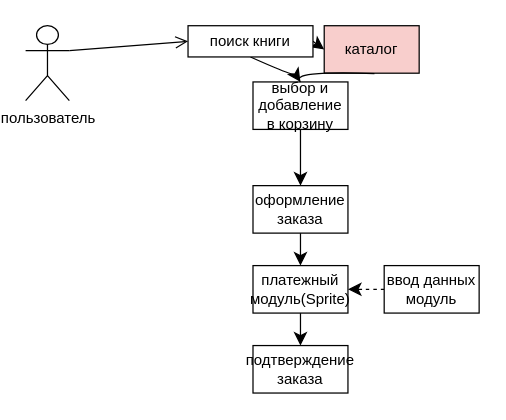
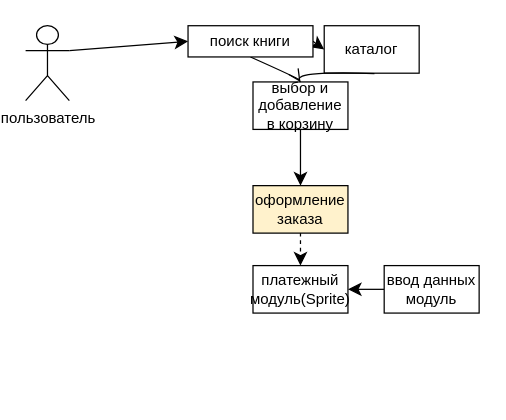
edge "пользователь" -> "поиск книги": arrowhead open -> classic
node "каталог": fillcolor #f8cecc -> #ffffff
edge "поиск книги" -> "выбор и добавление в корзину": arrowhead classic -> open
node "оформление заказа": fillcolor #ffffff -> #fff2cc
edge "оформление заказа" -> "платежный модуль(Sprite)": style solid -> dashed
edge "ввод данных модуль" -> "платежный модуль(Sprite)": style dashed -> solid
edge "платежный модуль(Sprite)" -> "подтверждение заказа": removed
node "подтверждение заказа": removed
